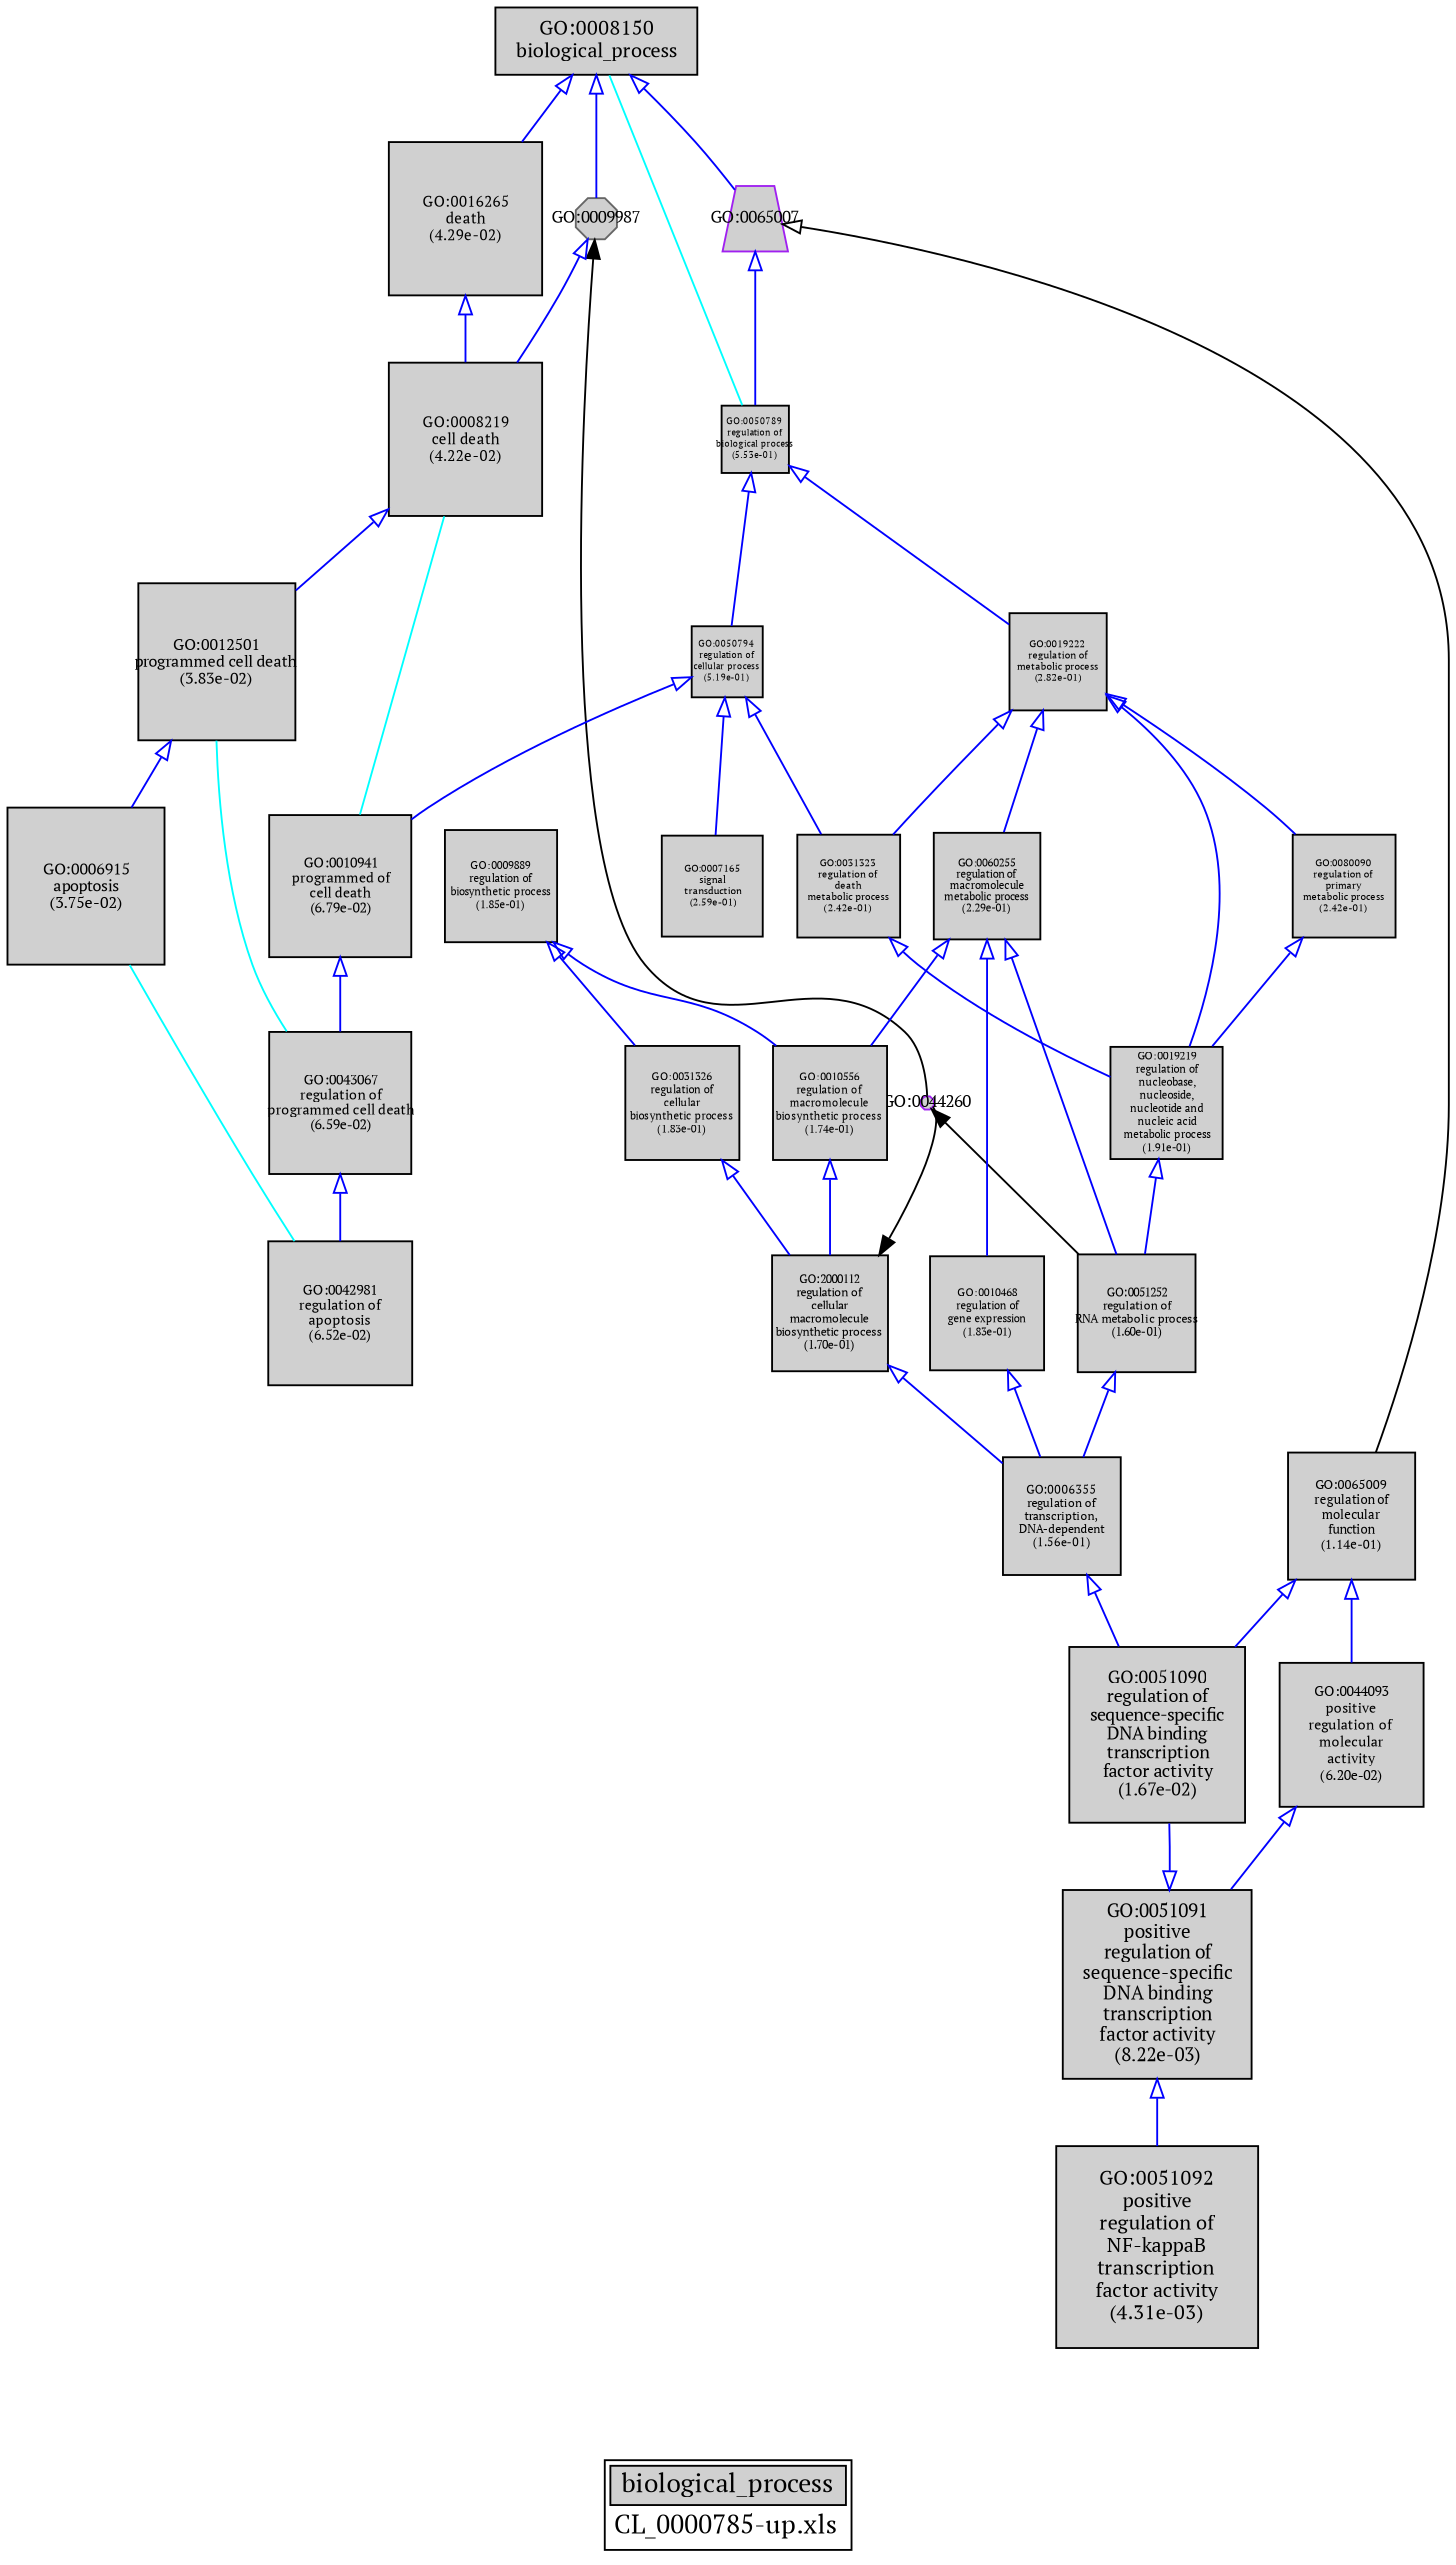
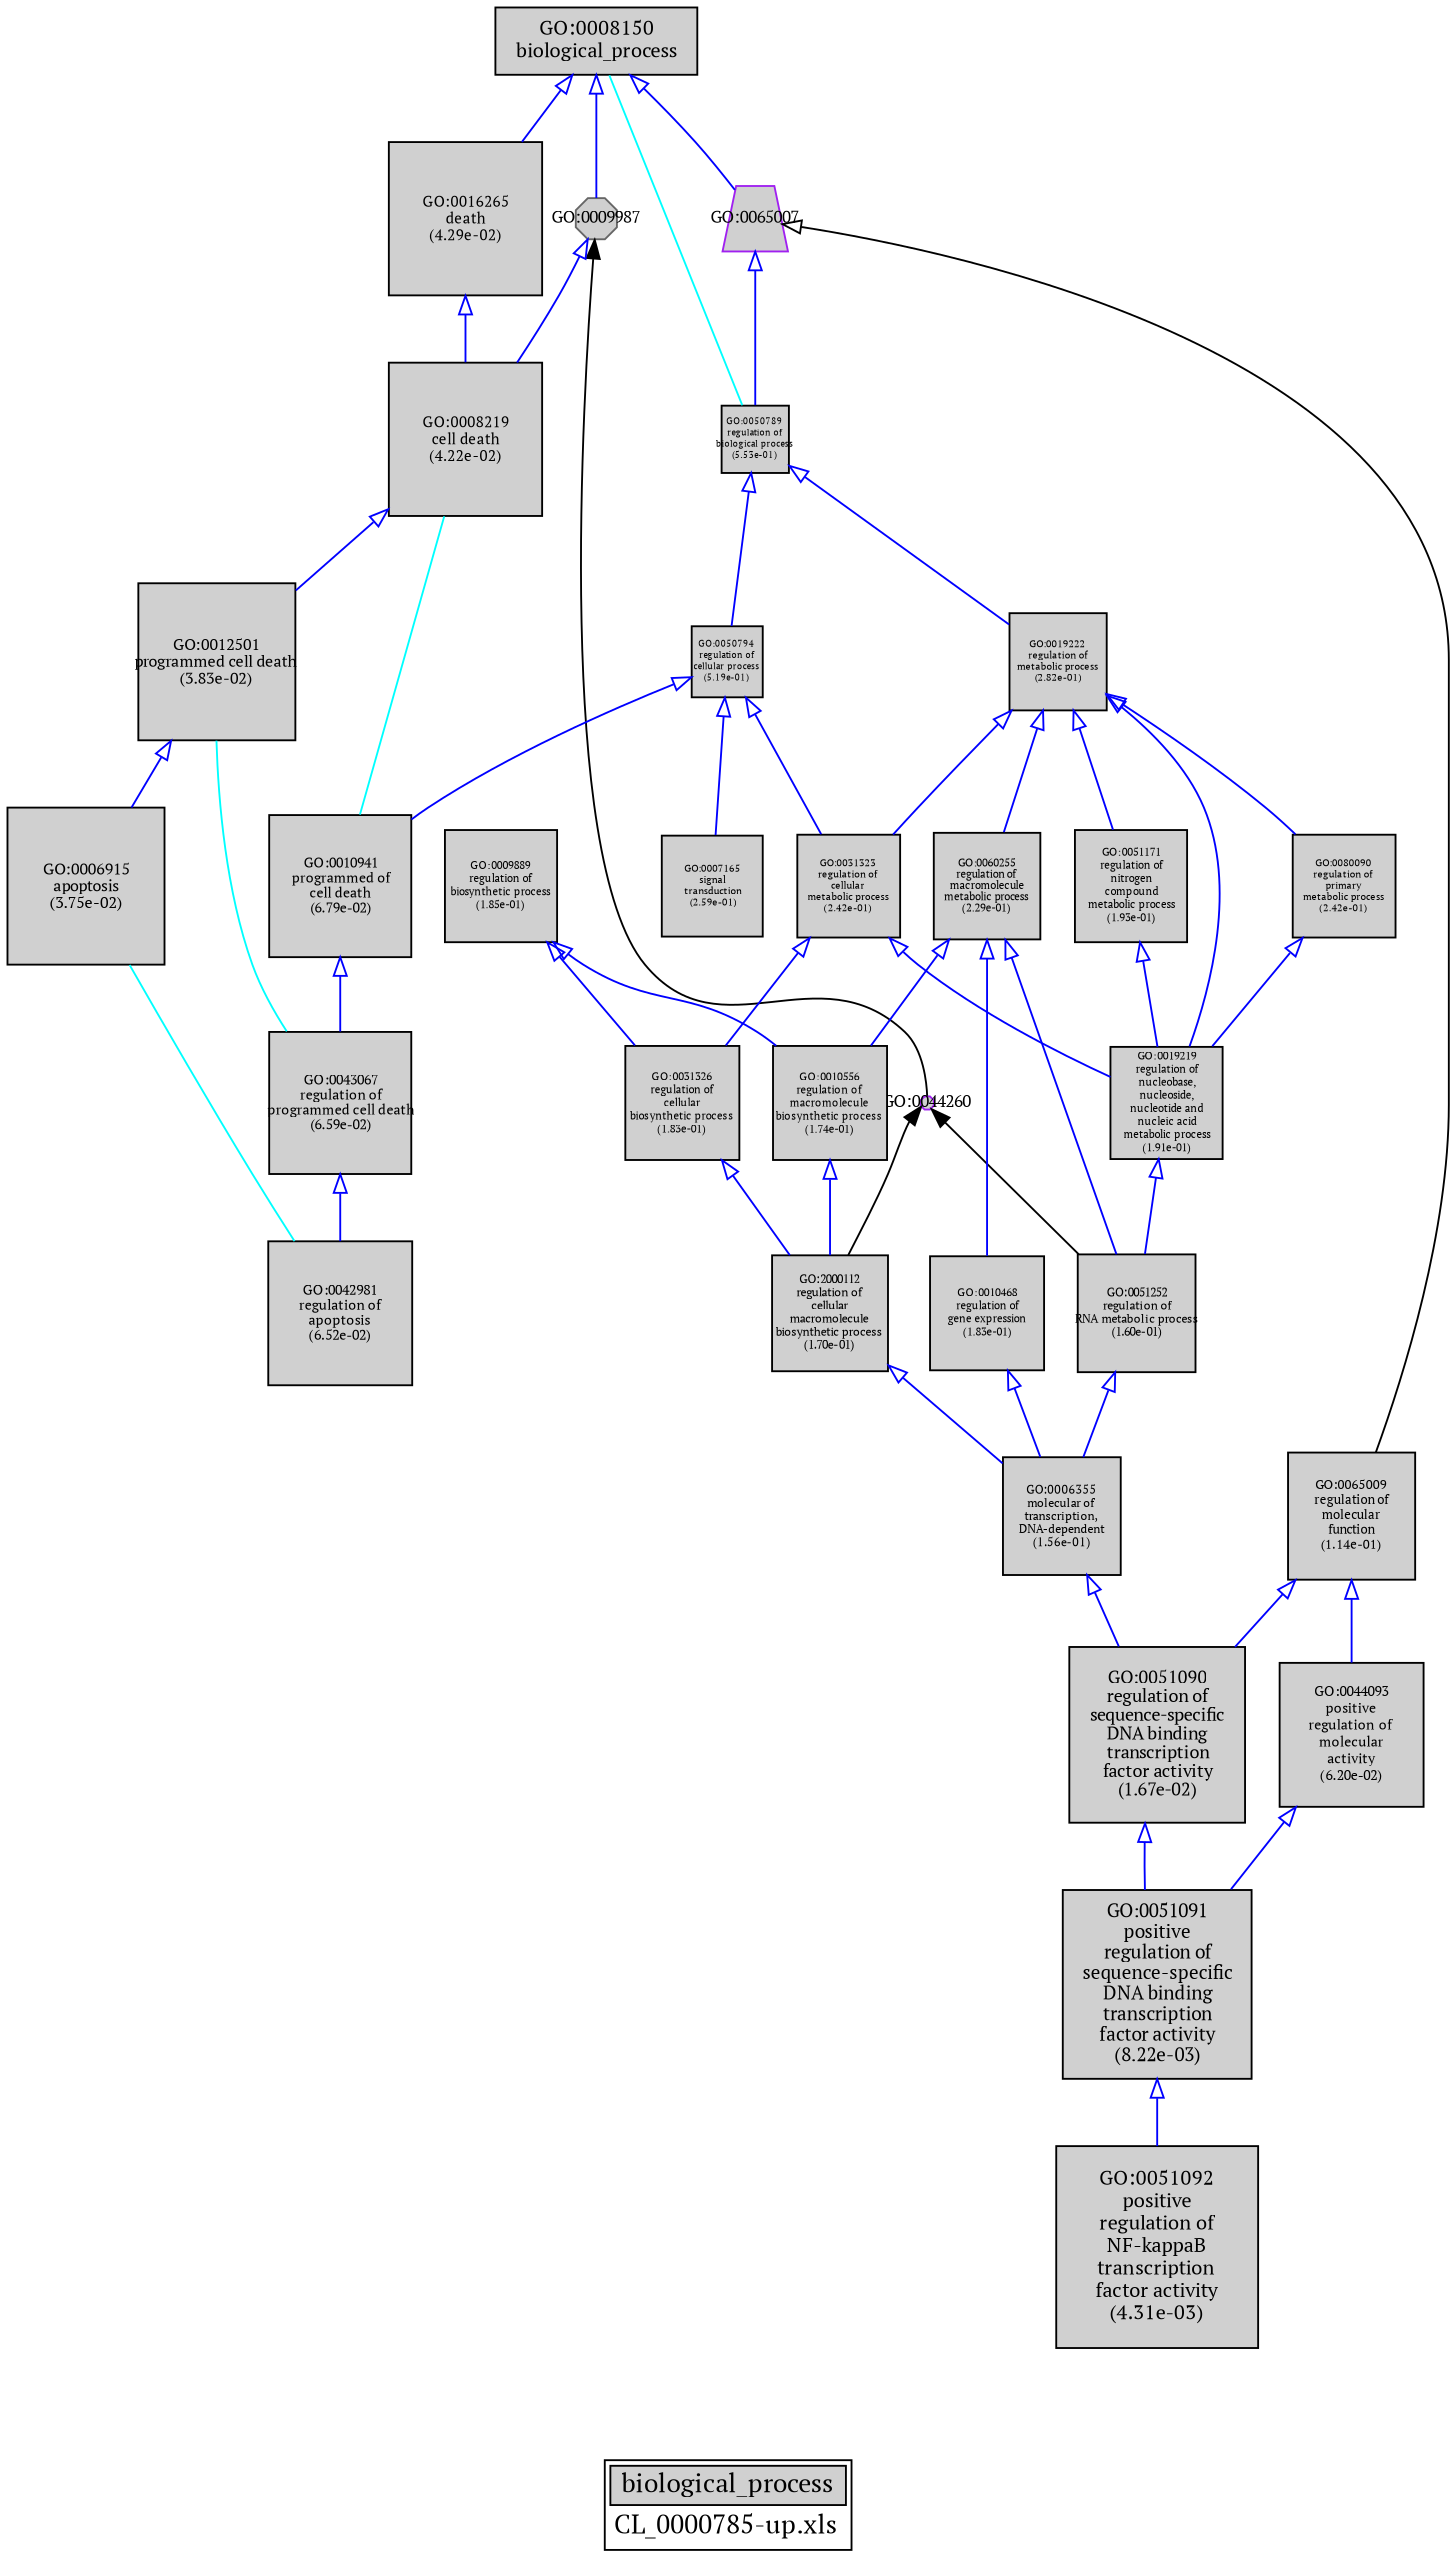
node "GO:0031323": text "death" -> "cellular"
node "GO:0051171": added
edge "GO:0031326" -> "GO:0031323": added
edge "GO:0044260" -> "GO:2000112": reversed
node "GO:0006355": text "regulation of" -> "molecular of"
edge "GO:0051090" -> "GO:0051091": reversed
